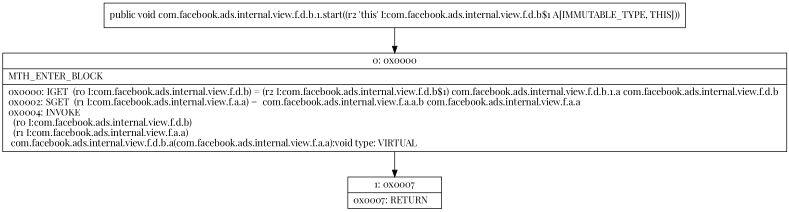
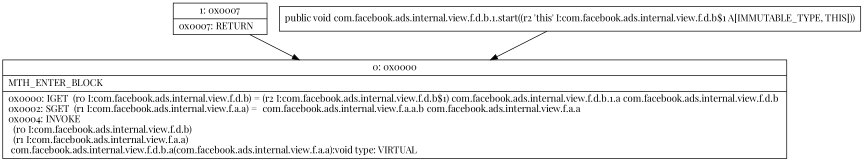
edge "0: 0x0000" -> "1: 0x0007": reversed
